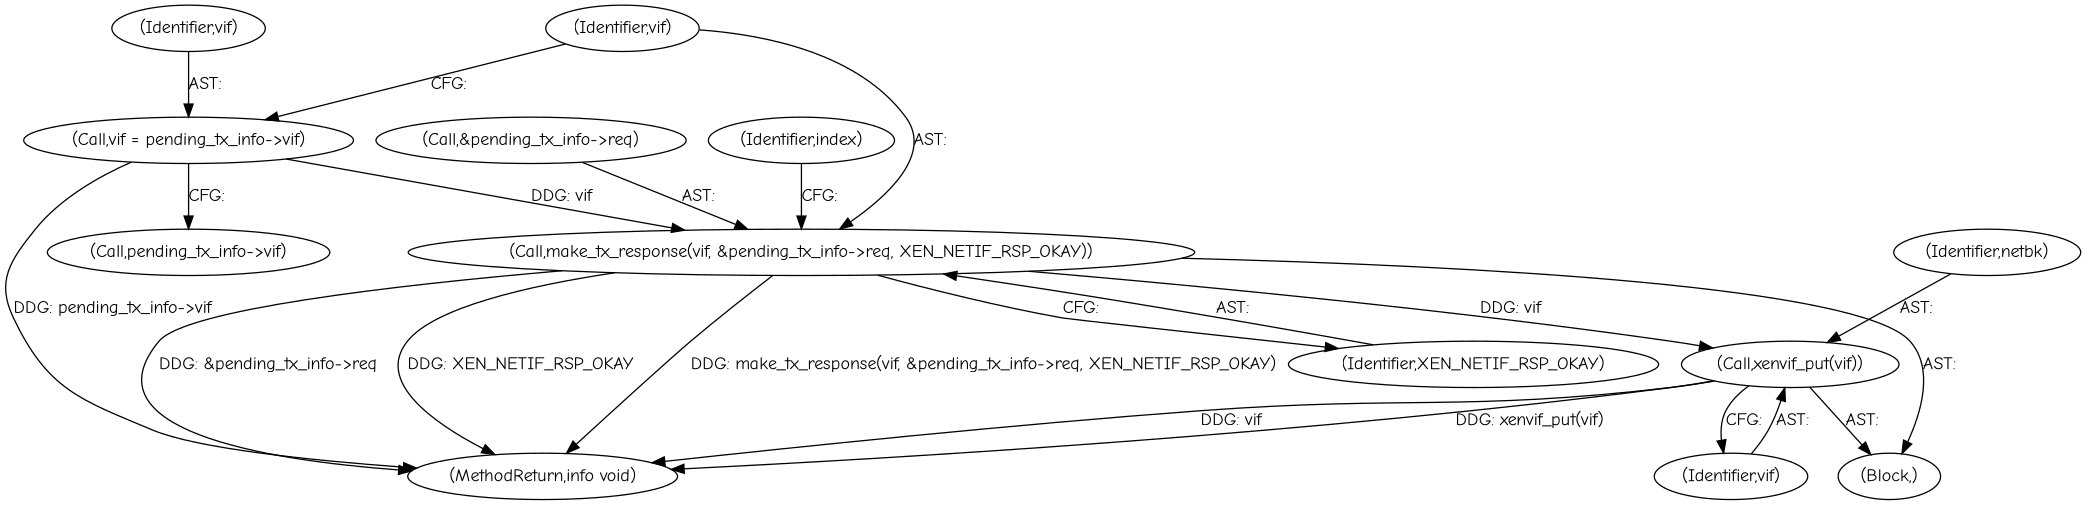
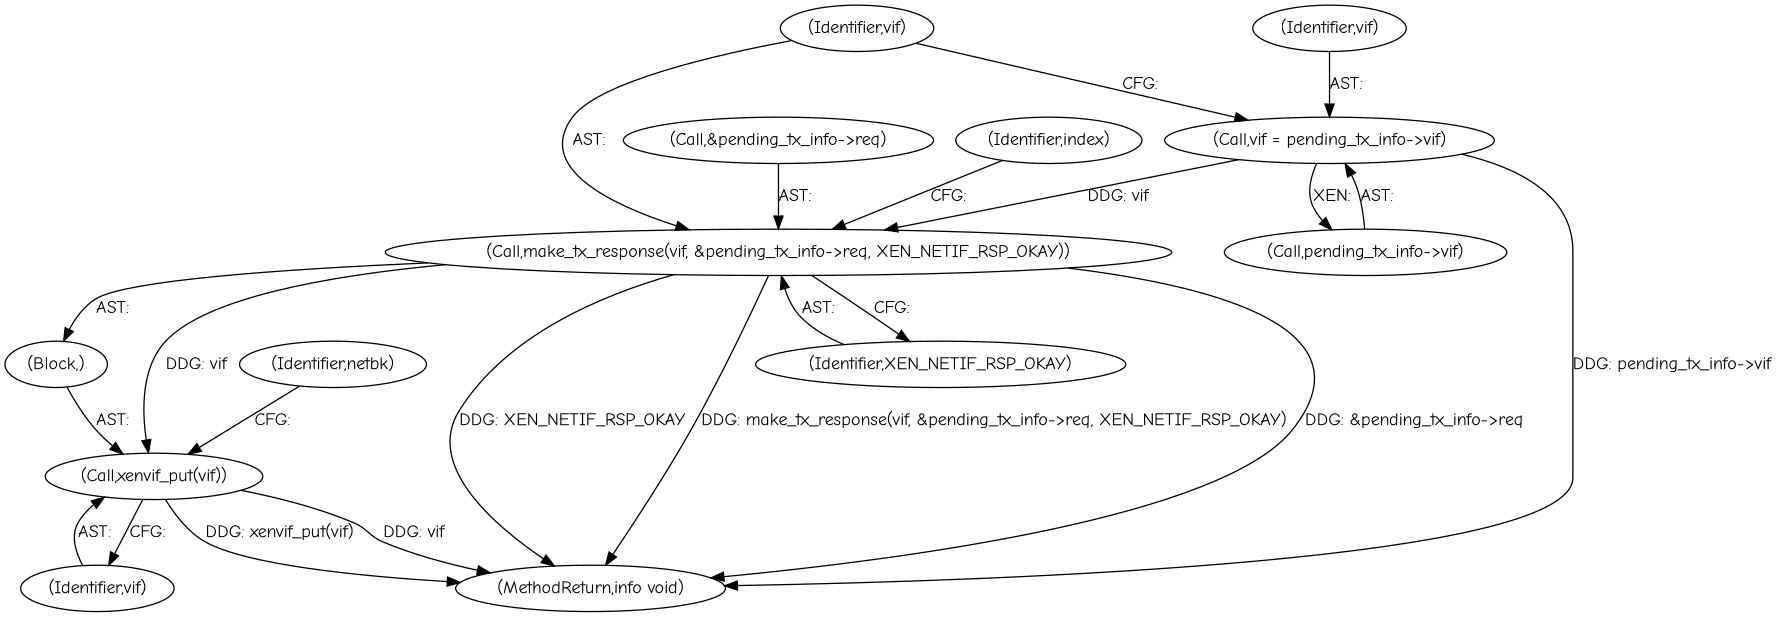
edge "(Call,vif = pending_tx_info->vif)" -> "(Call,pending_tx_info->vif)": label "CFG: " -> "XEN: "
edge "(Call,pending_tx_info->vif)" -> "(Call,vif = pending_tx_info->vif)": added, label "AST:"
edge "(Identifier,netbk)" -> "(Call,xenvif_put(vif))": label "AST: " -> "CFG: "
edge "(Call,xenvif_put(vif))" -> "(Block,)": reversed
